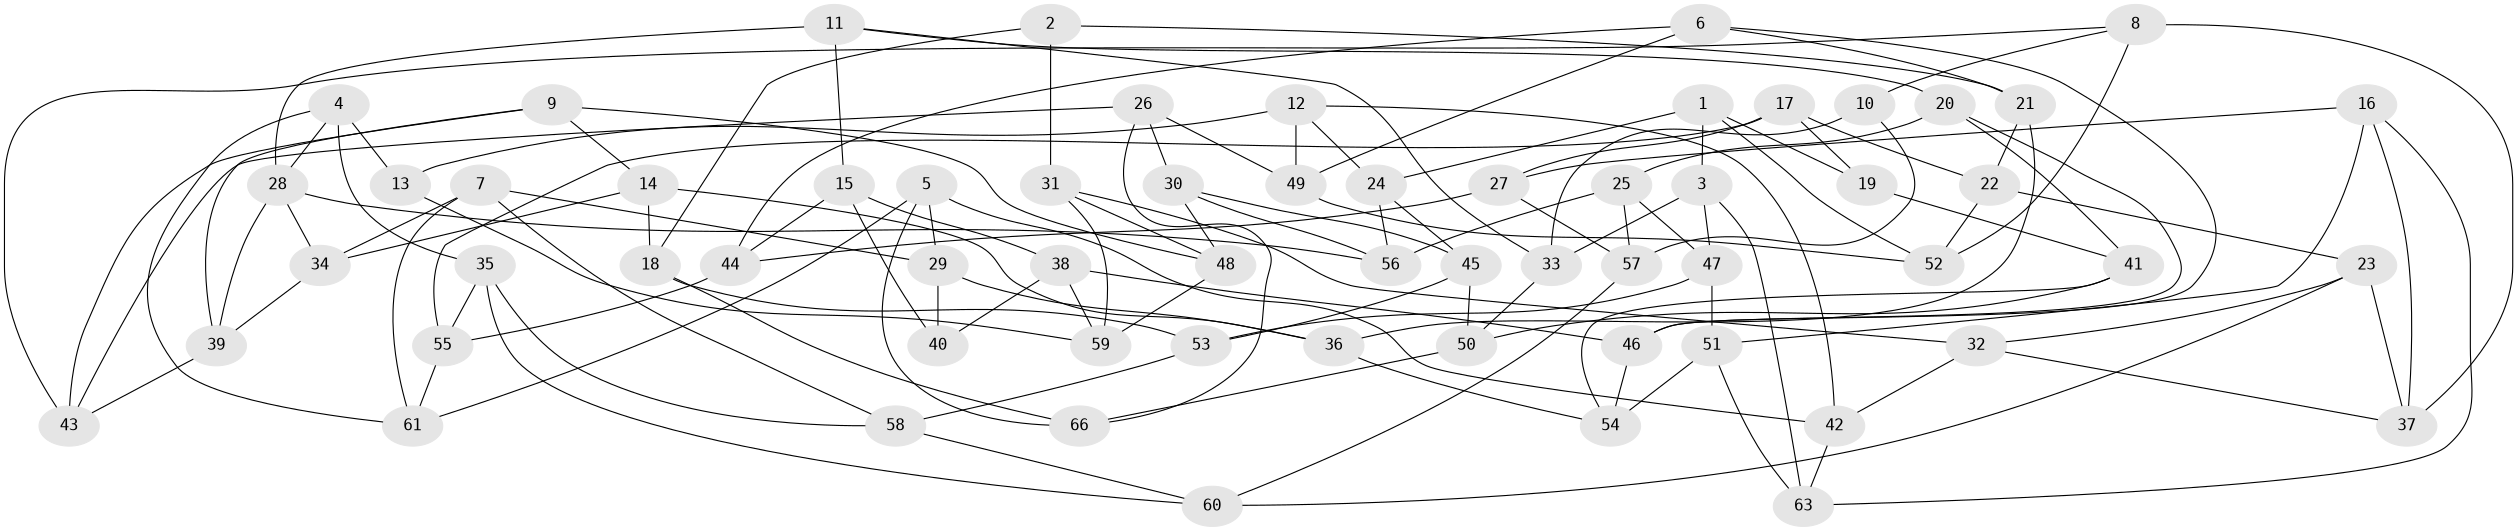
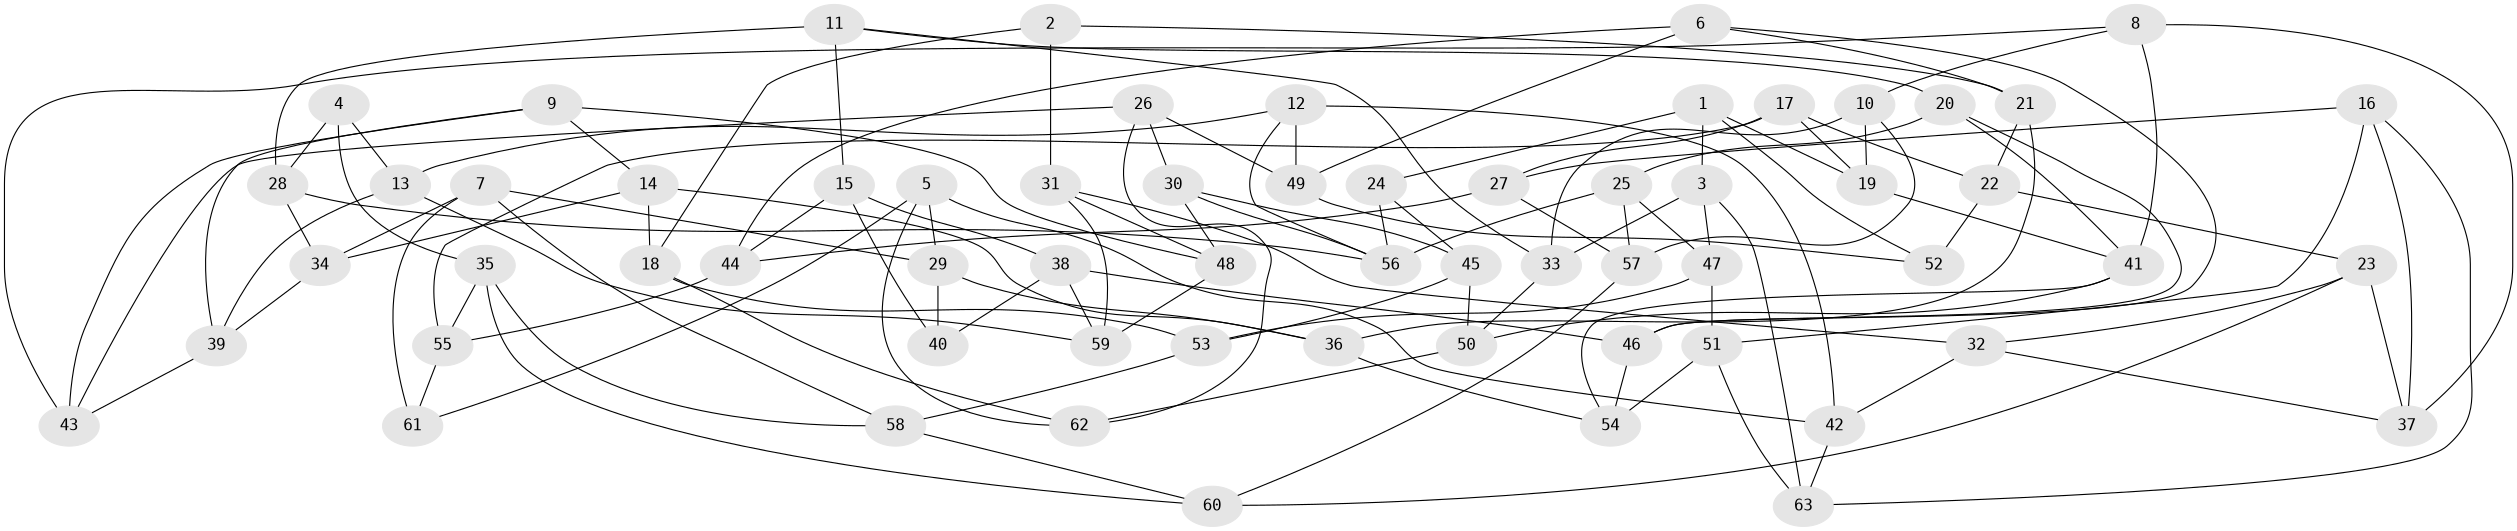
edge "12" -- "24": now "12" -- "56"
edge "10" -- "19": added
edge "8" -- "52": now "8" -- "41"
edge "28" -- "39": now "13" -- "39"
edge "4" -- "61": removed
node "66": label "66" -> "62"
